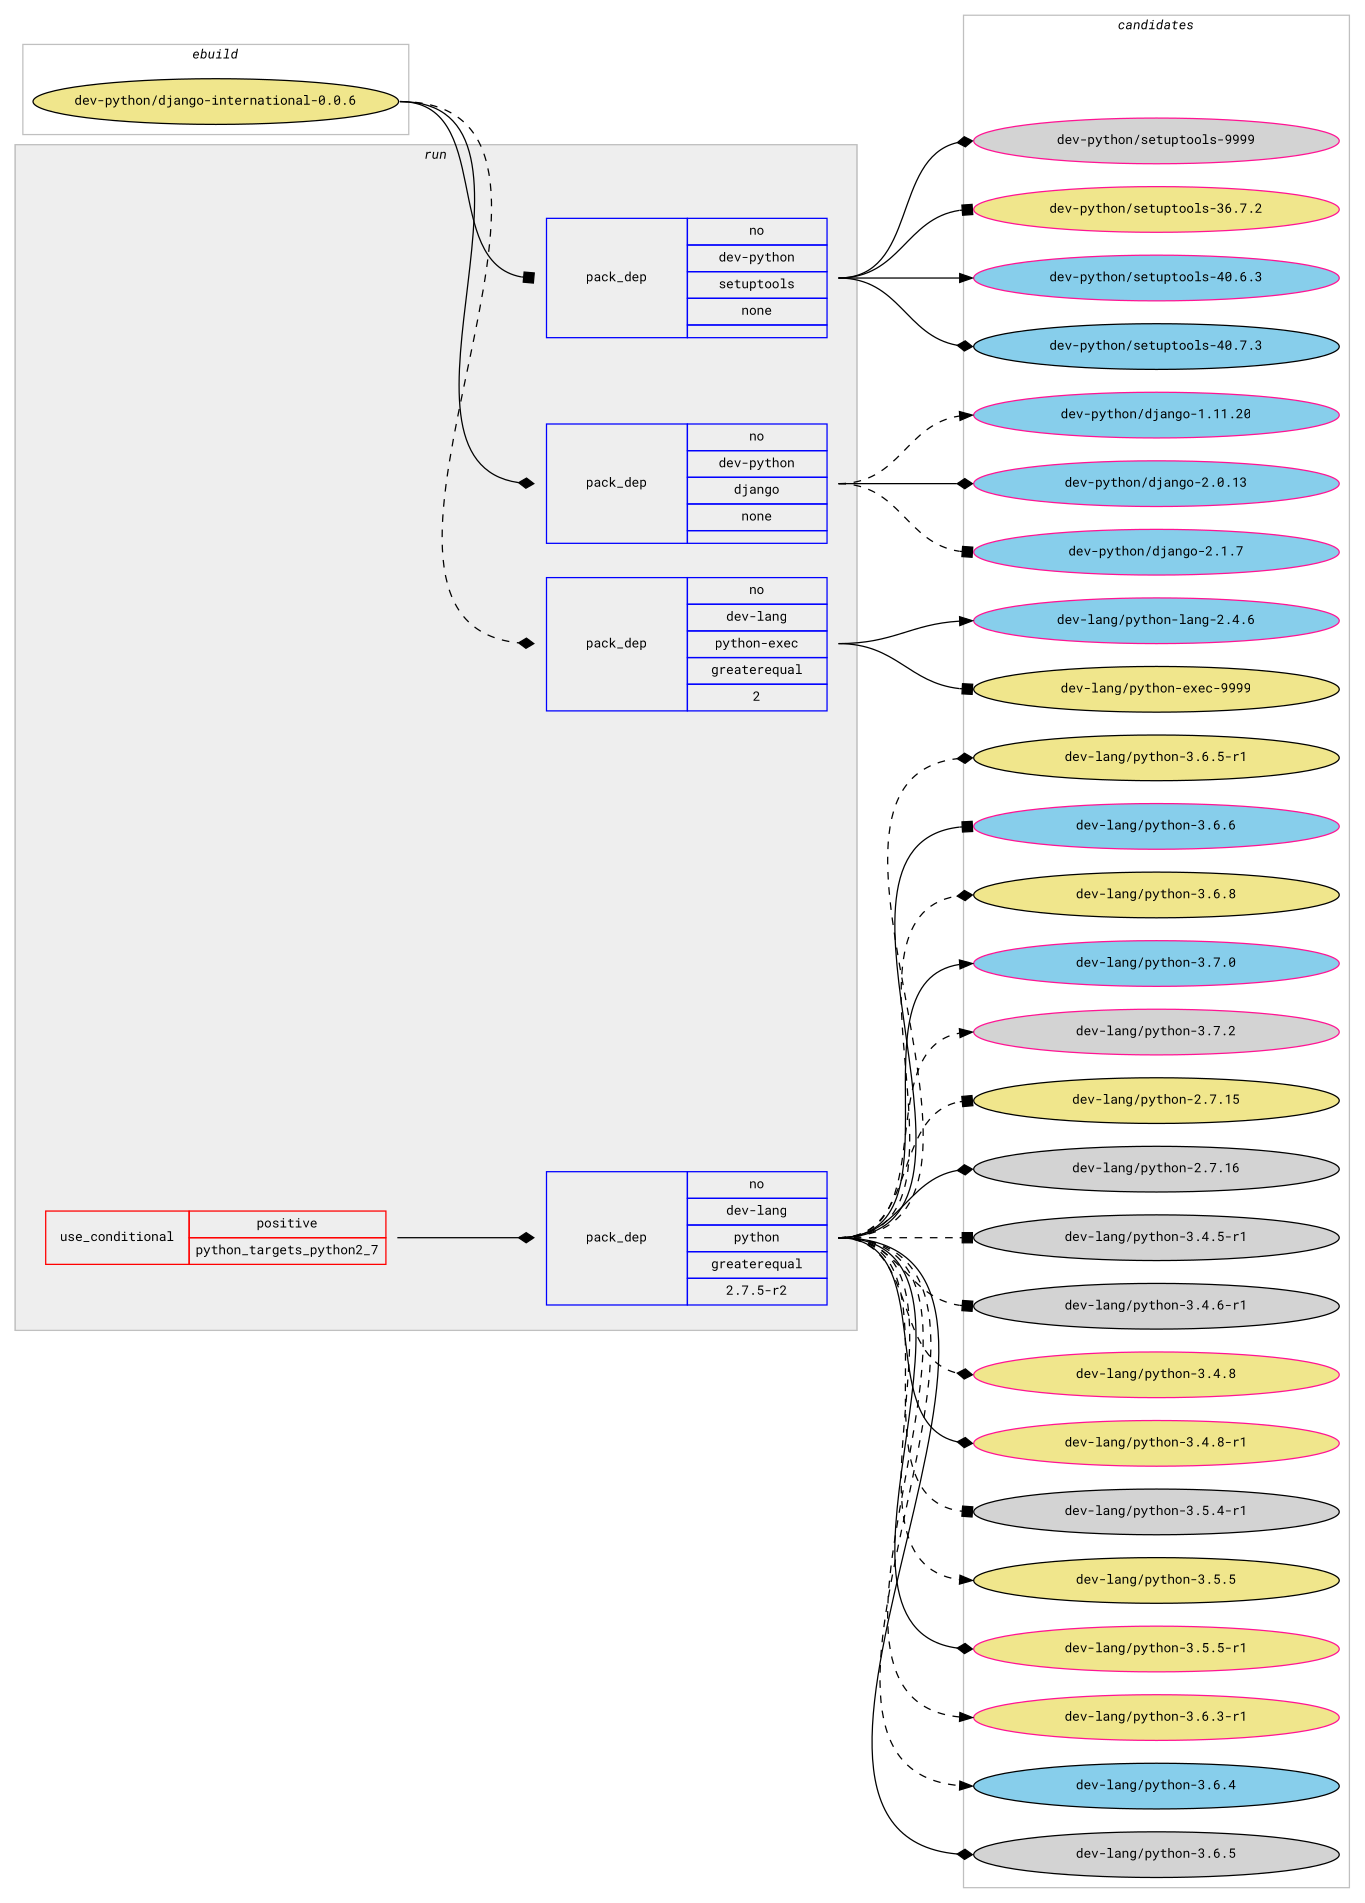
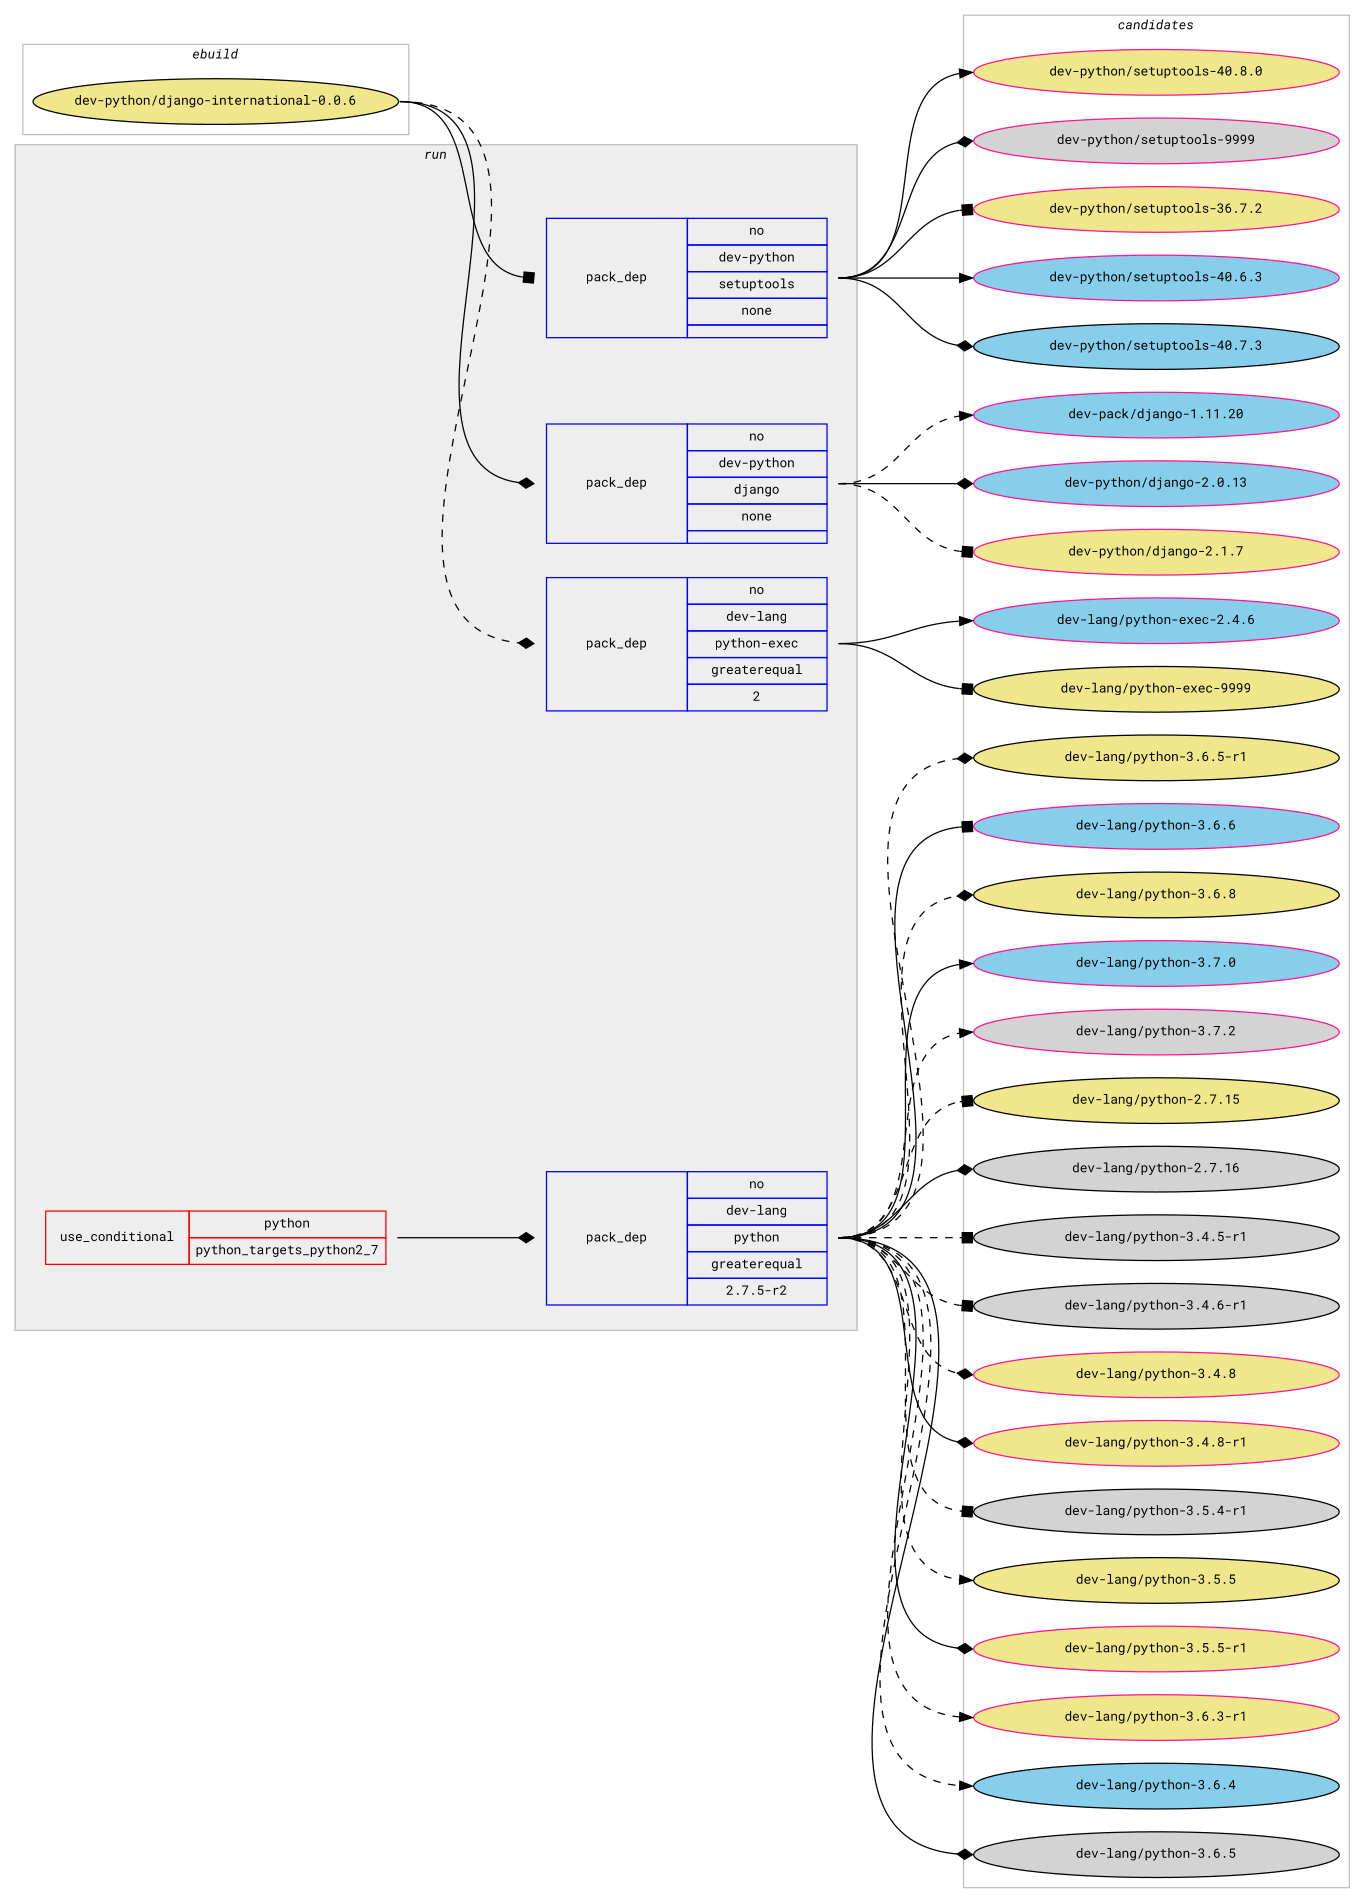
node "dev-python/setuptools-40.8.0": added
node "dev-python/django-1.11.20": label "dev-python/django-1.11.20" -> "dev-pack/django-1.11.20"
node "dev-python/django-2.1.7": fillcolor skyblue -> khaki
node "dev-lang/python-lang-2.4.6": label "dev-lang/python-lang-2.4.6" -> "dev-lang/python-exec-2.4.6"
node "use_conditional": text "positive" -> "python"
